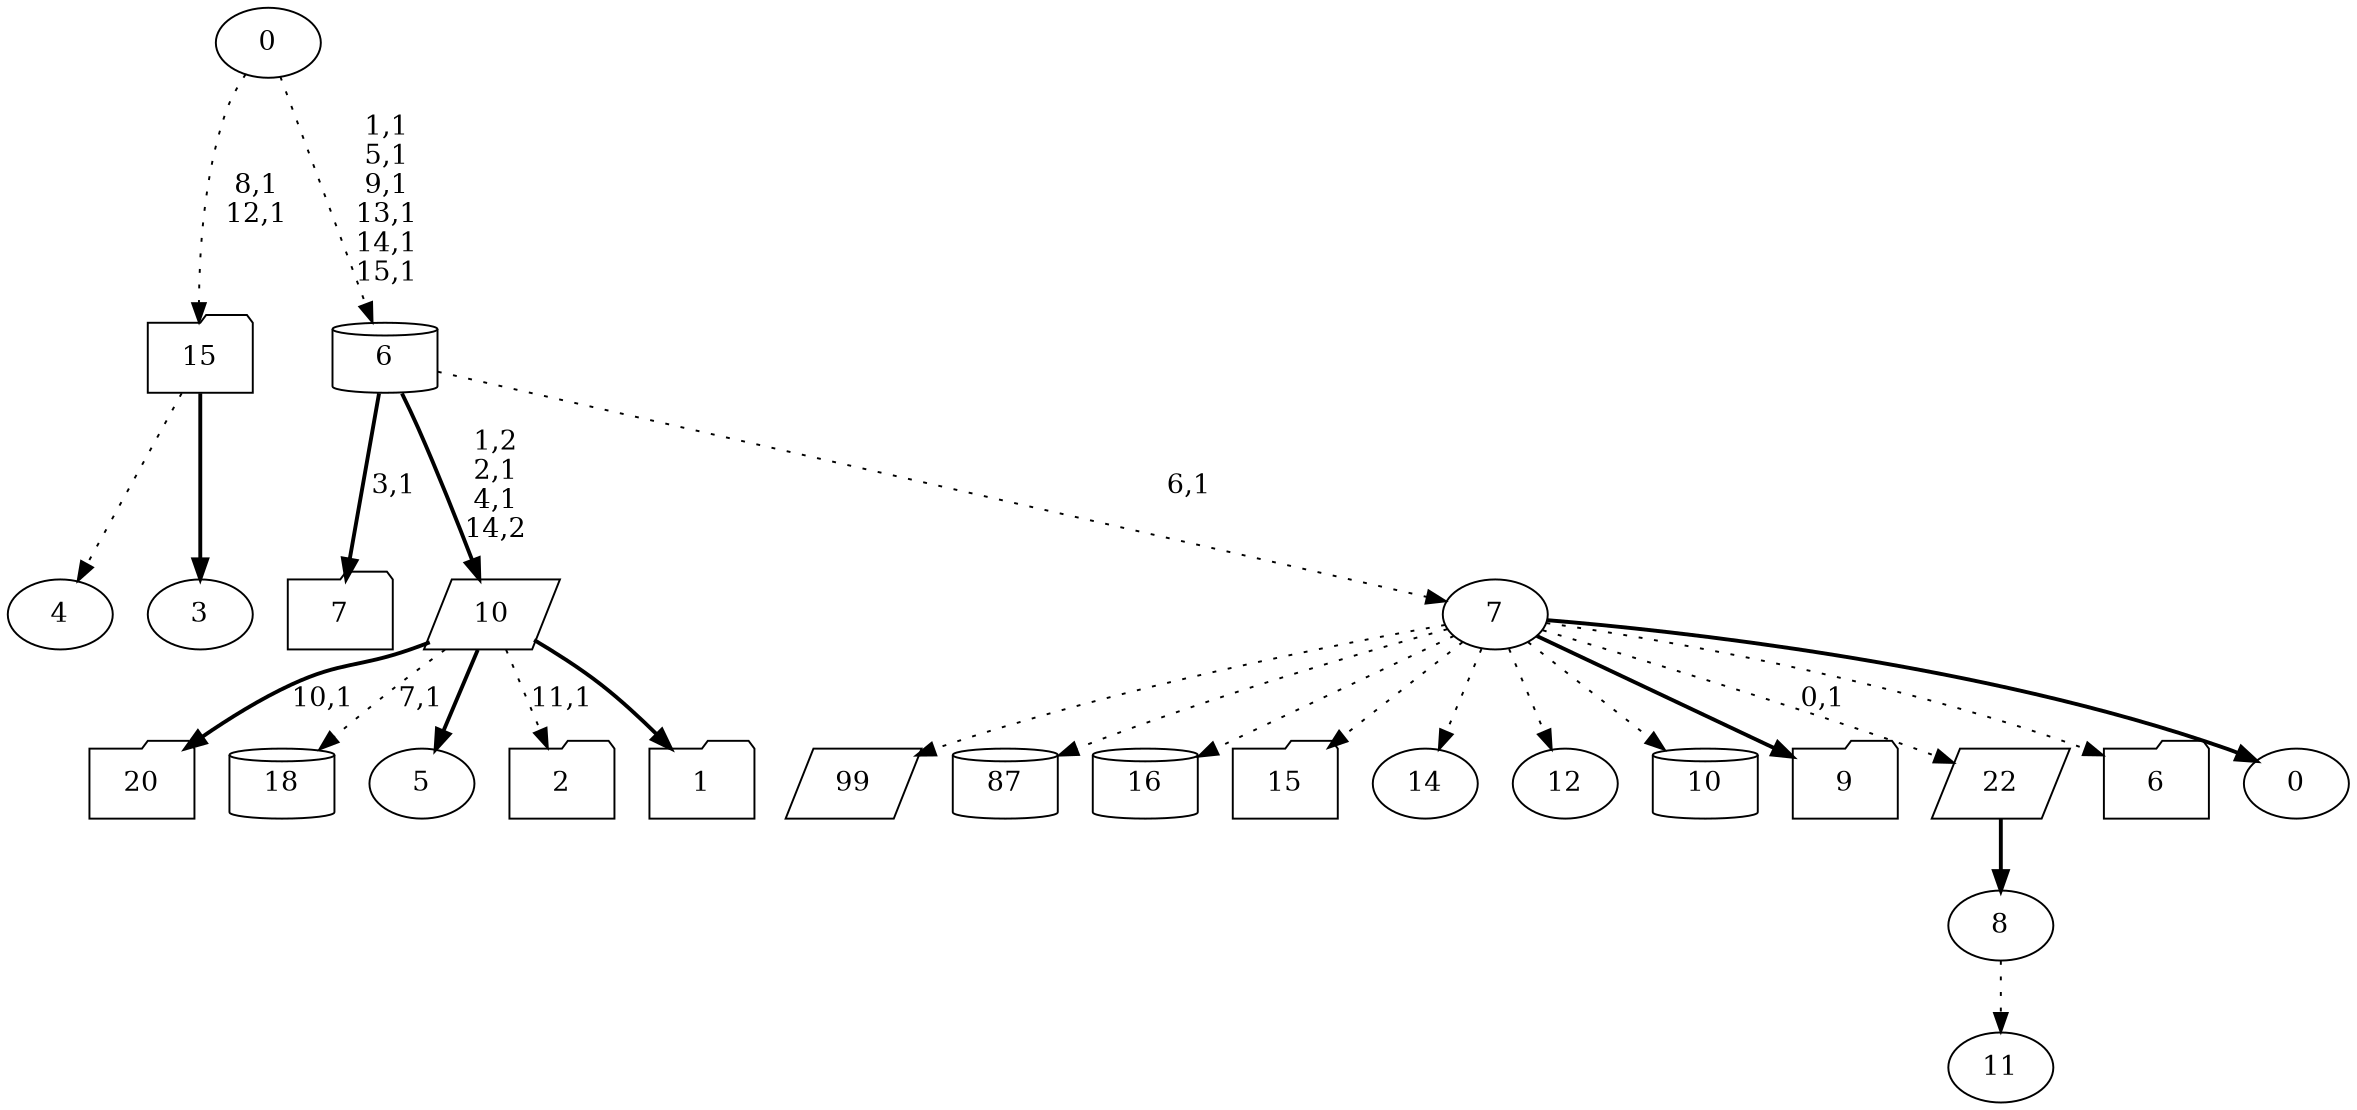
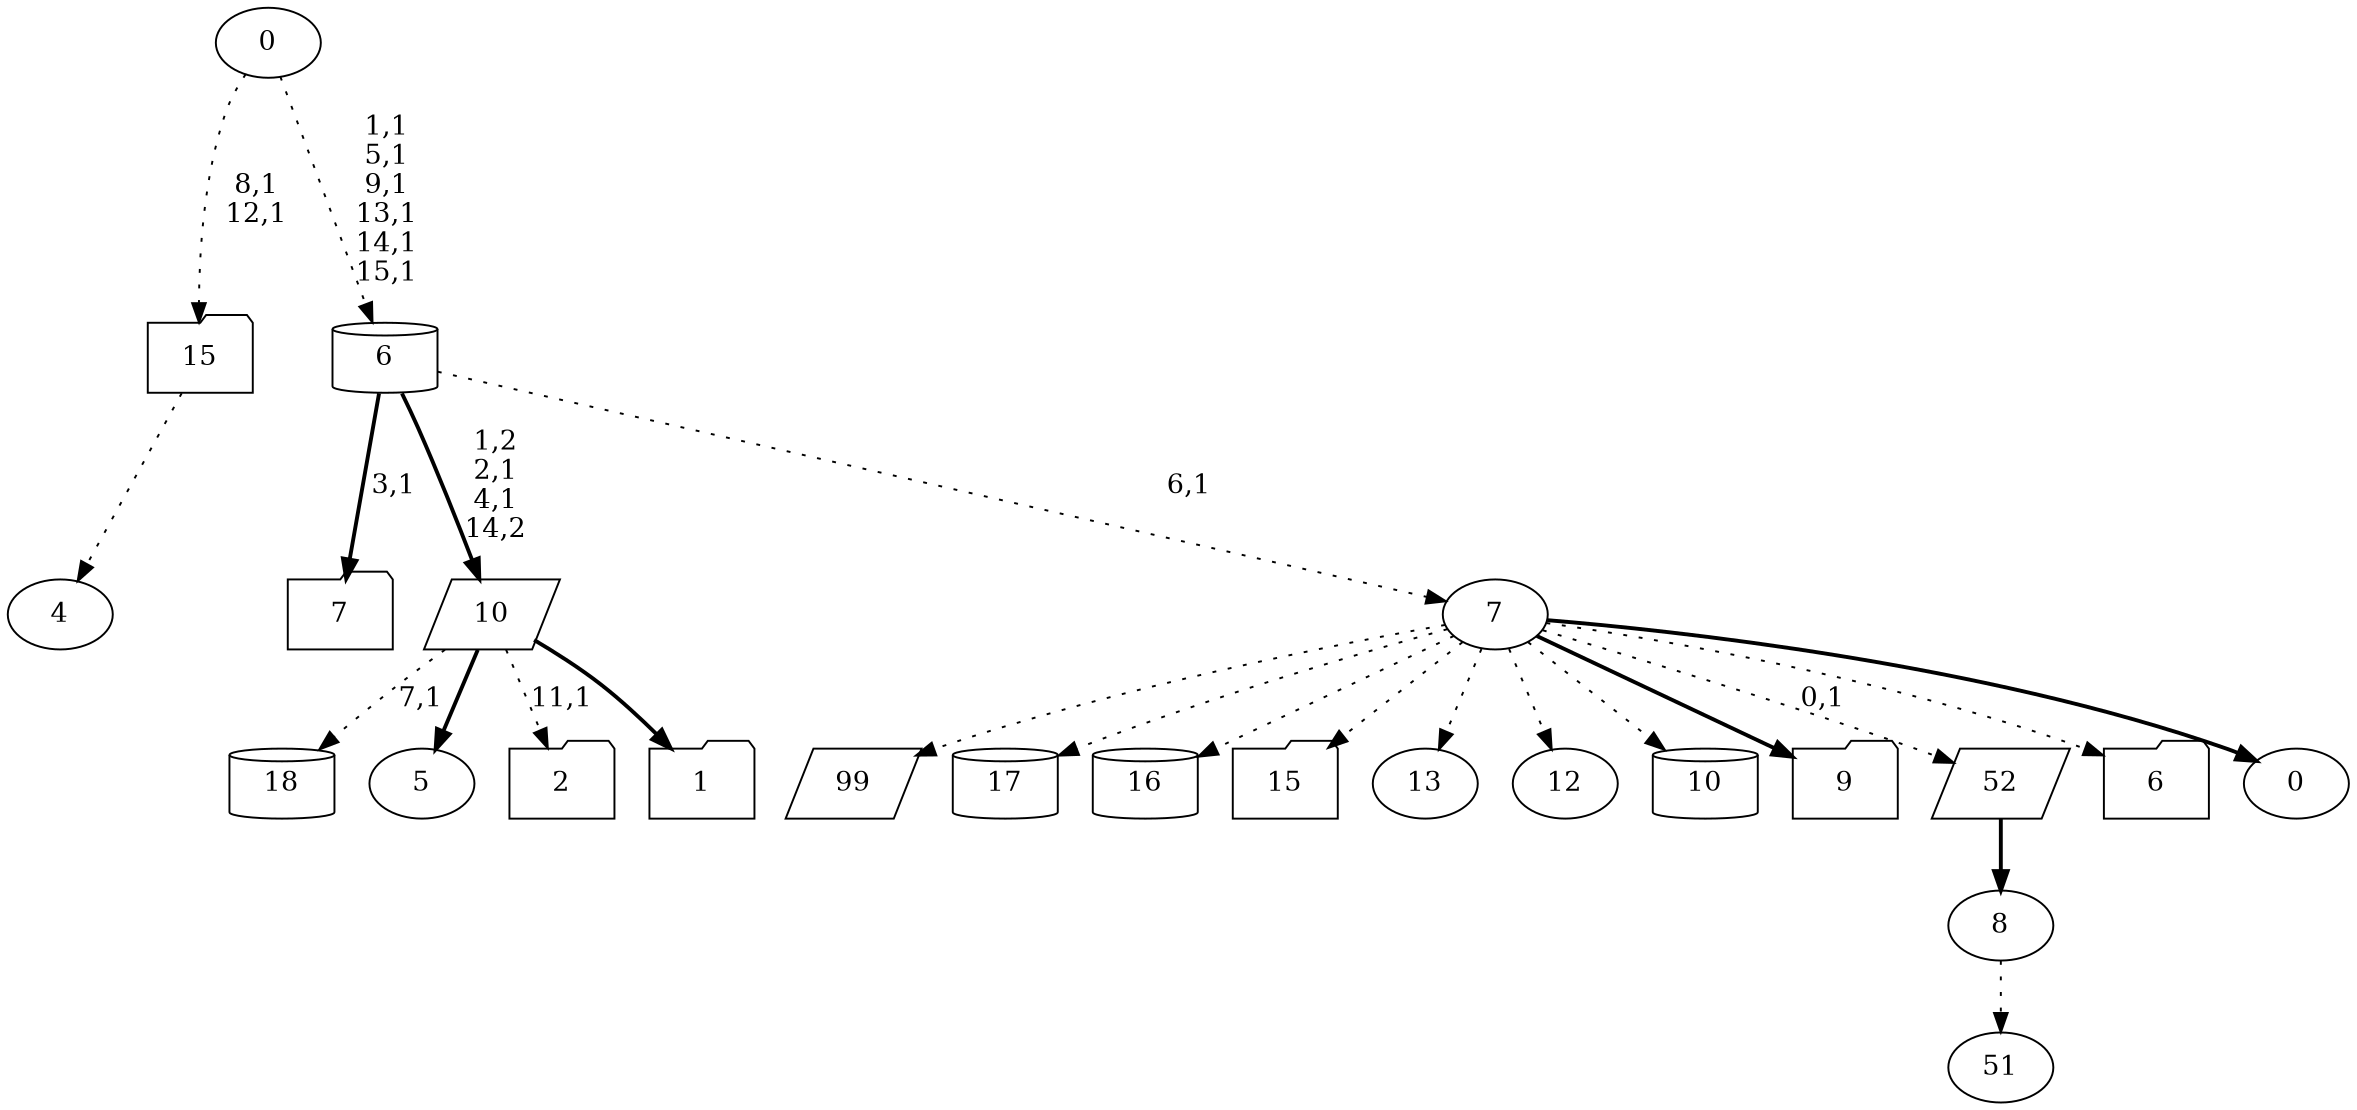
node "3": removed
node "20": removed
node "87": label "87" -> "17"
node "14": label "14" -> "13"
node "22": label "22" -> "52"
node "11": label "11" -> "51"
